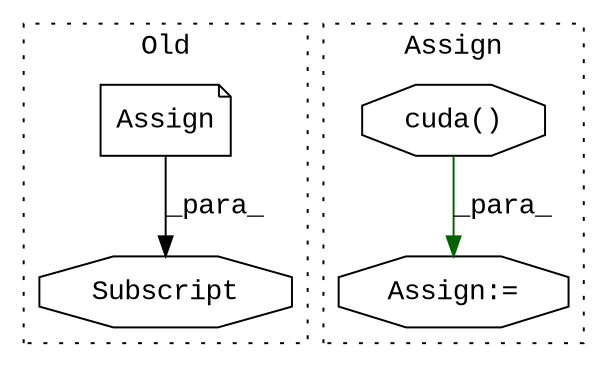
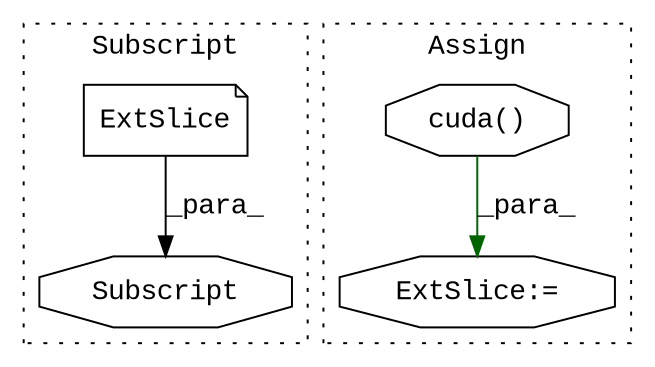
cluster "Old": label "Old" -> "Subscript"
node "Assign": label "Assign" -> "ExtSlice"
node "Assign:=": label "Assign:=" -> "ExtSlice:="
